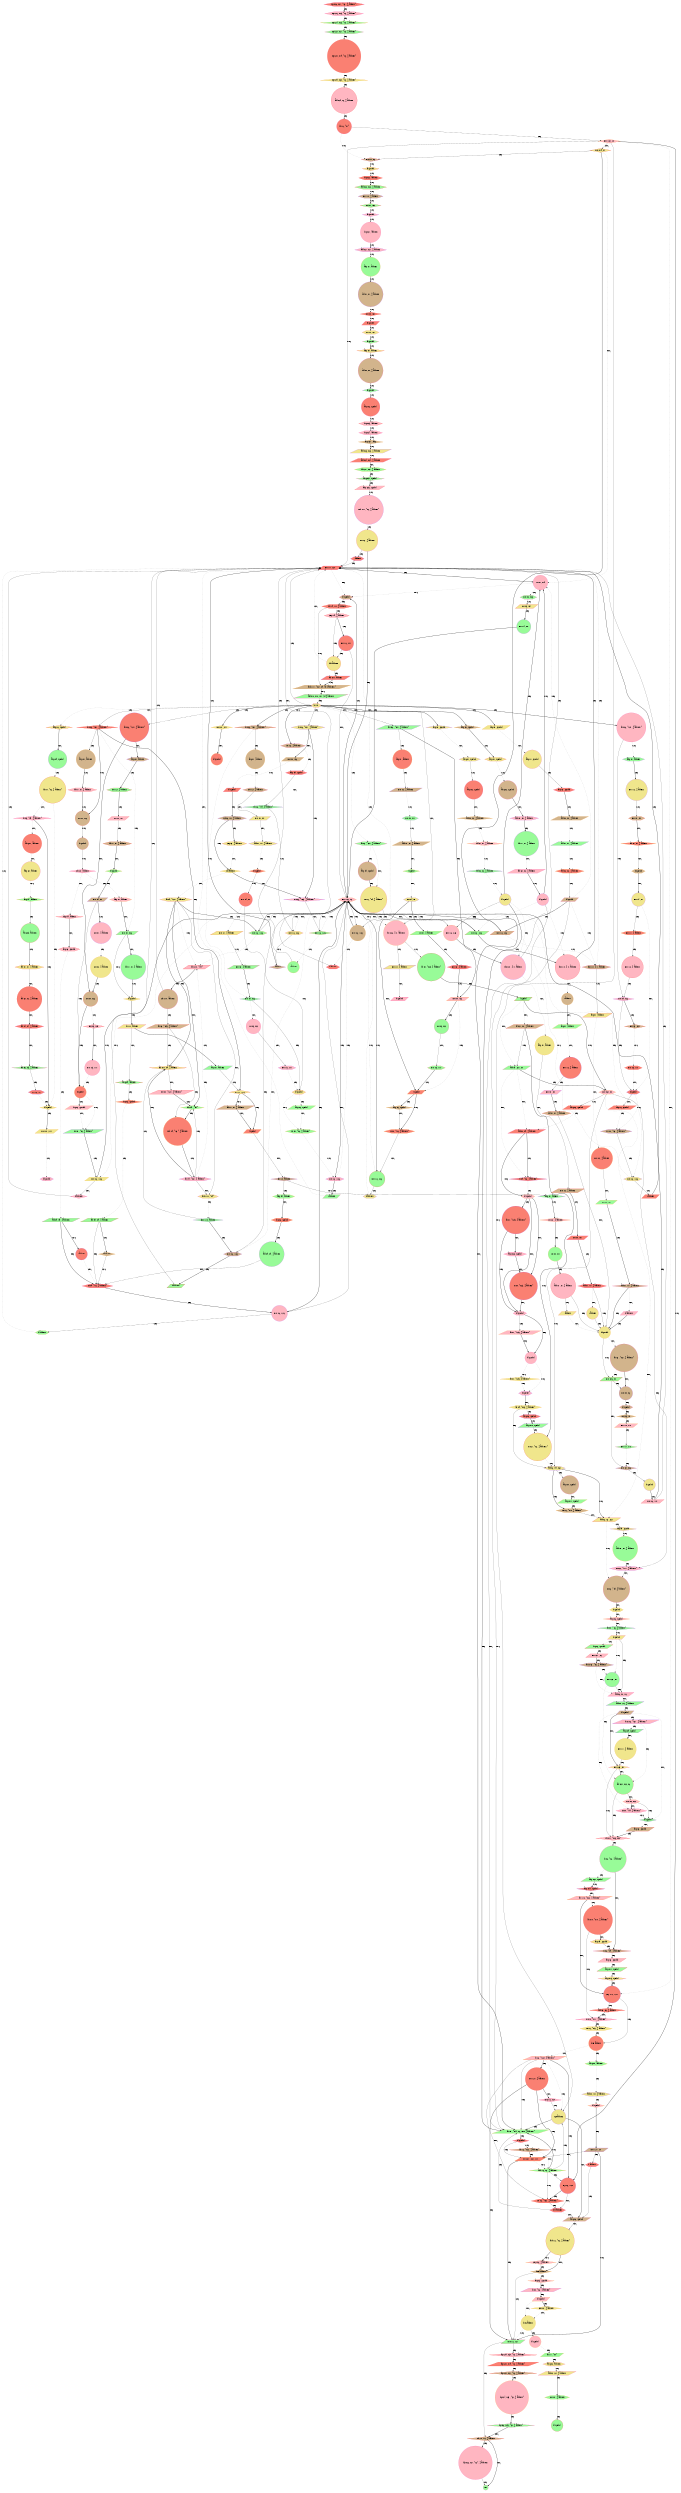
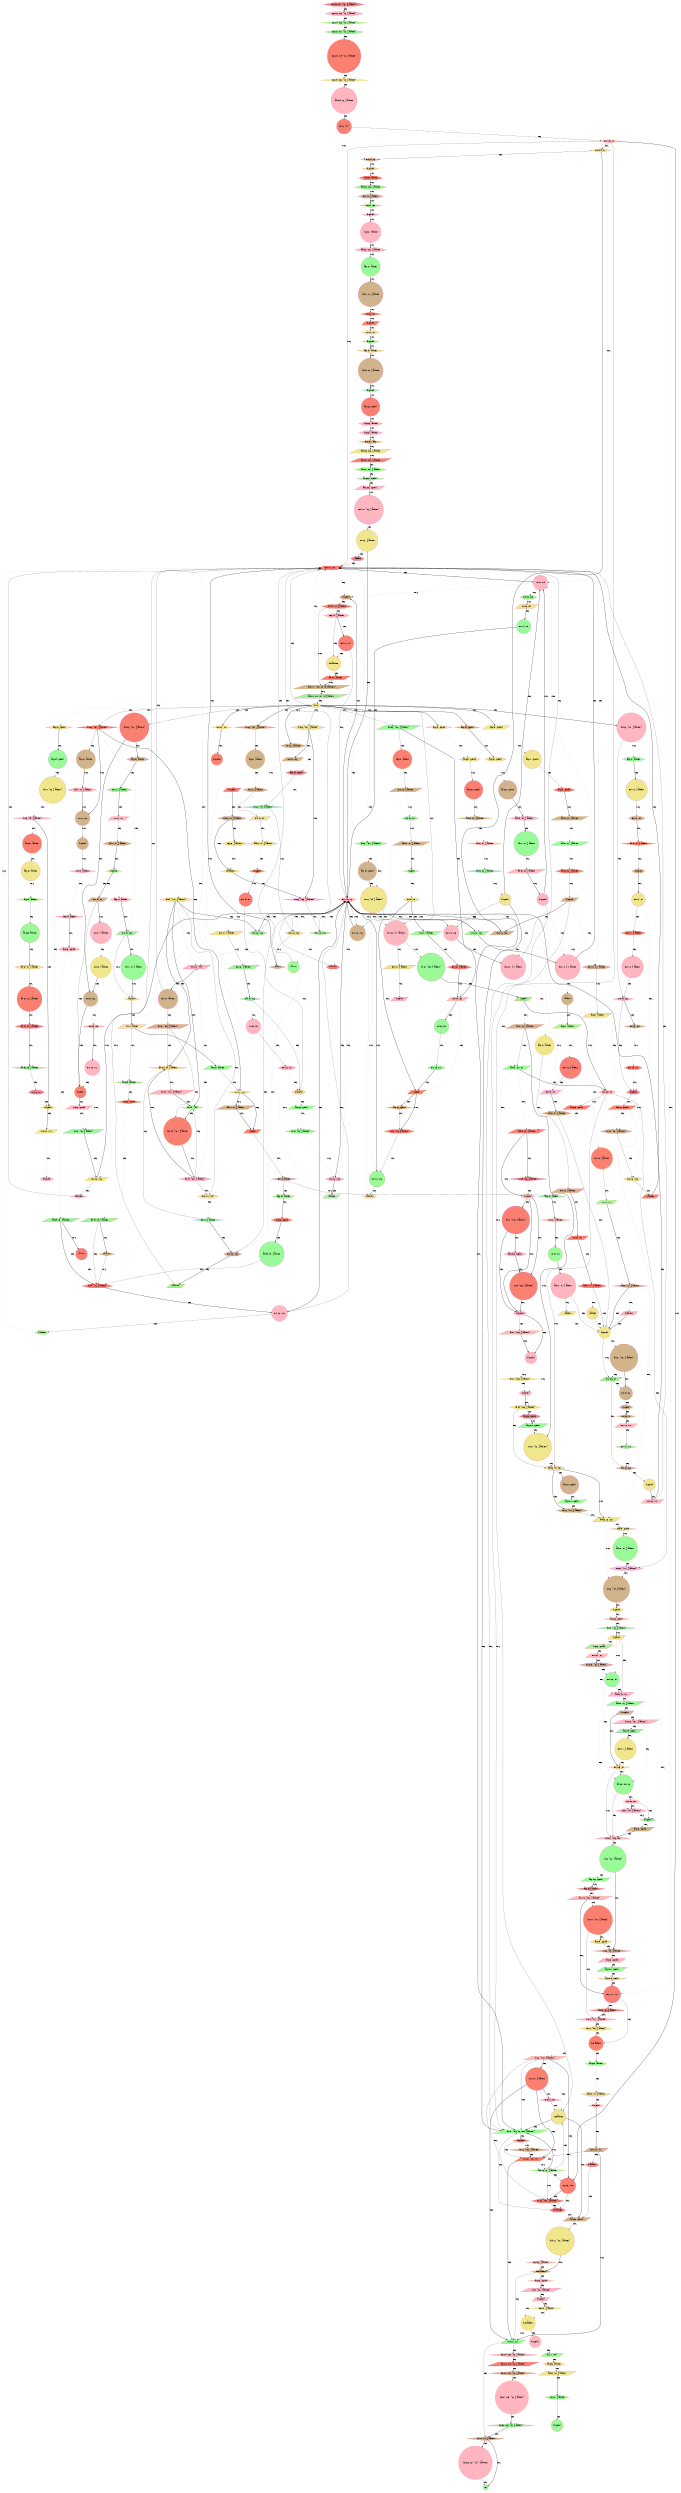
edge "ldrb w8 , [ x8 , # address ]" -> "cmp w8 , # address": removed, label "CFG"
